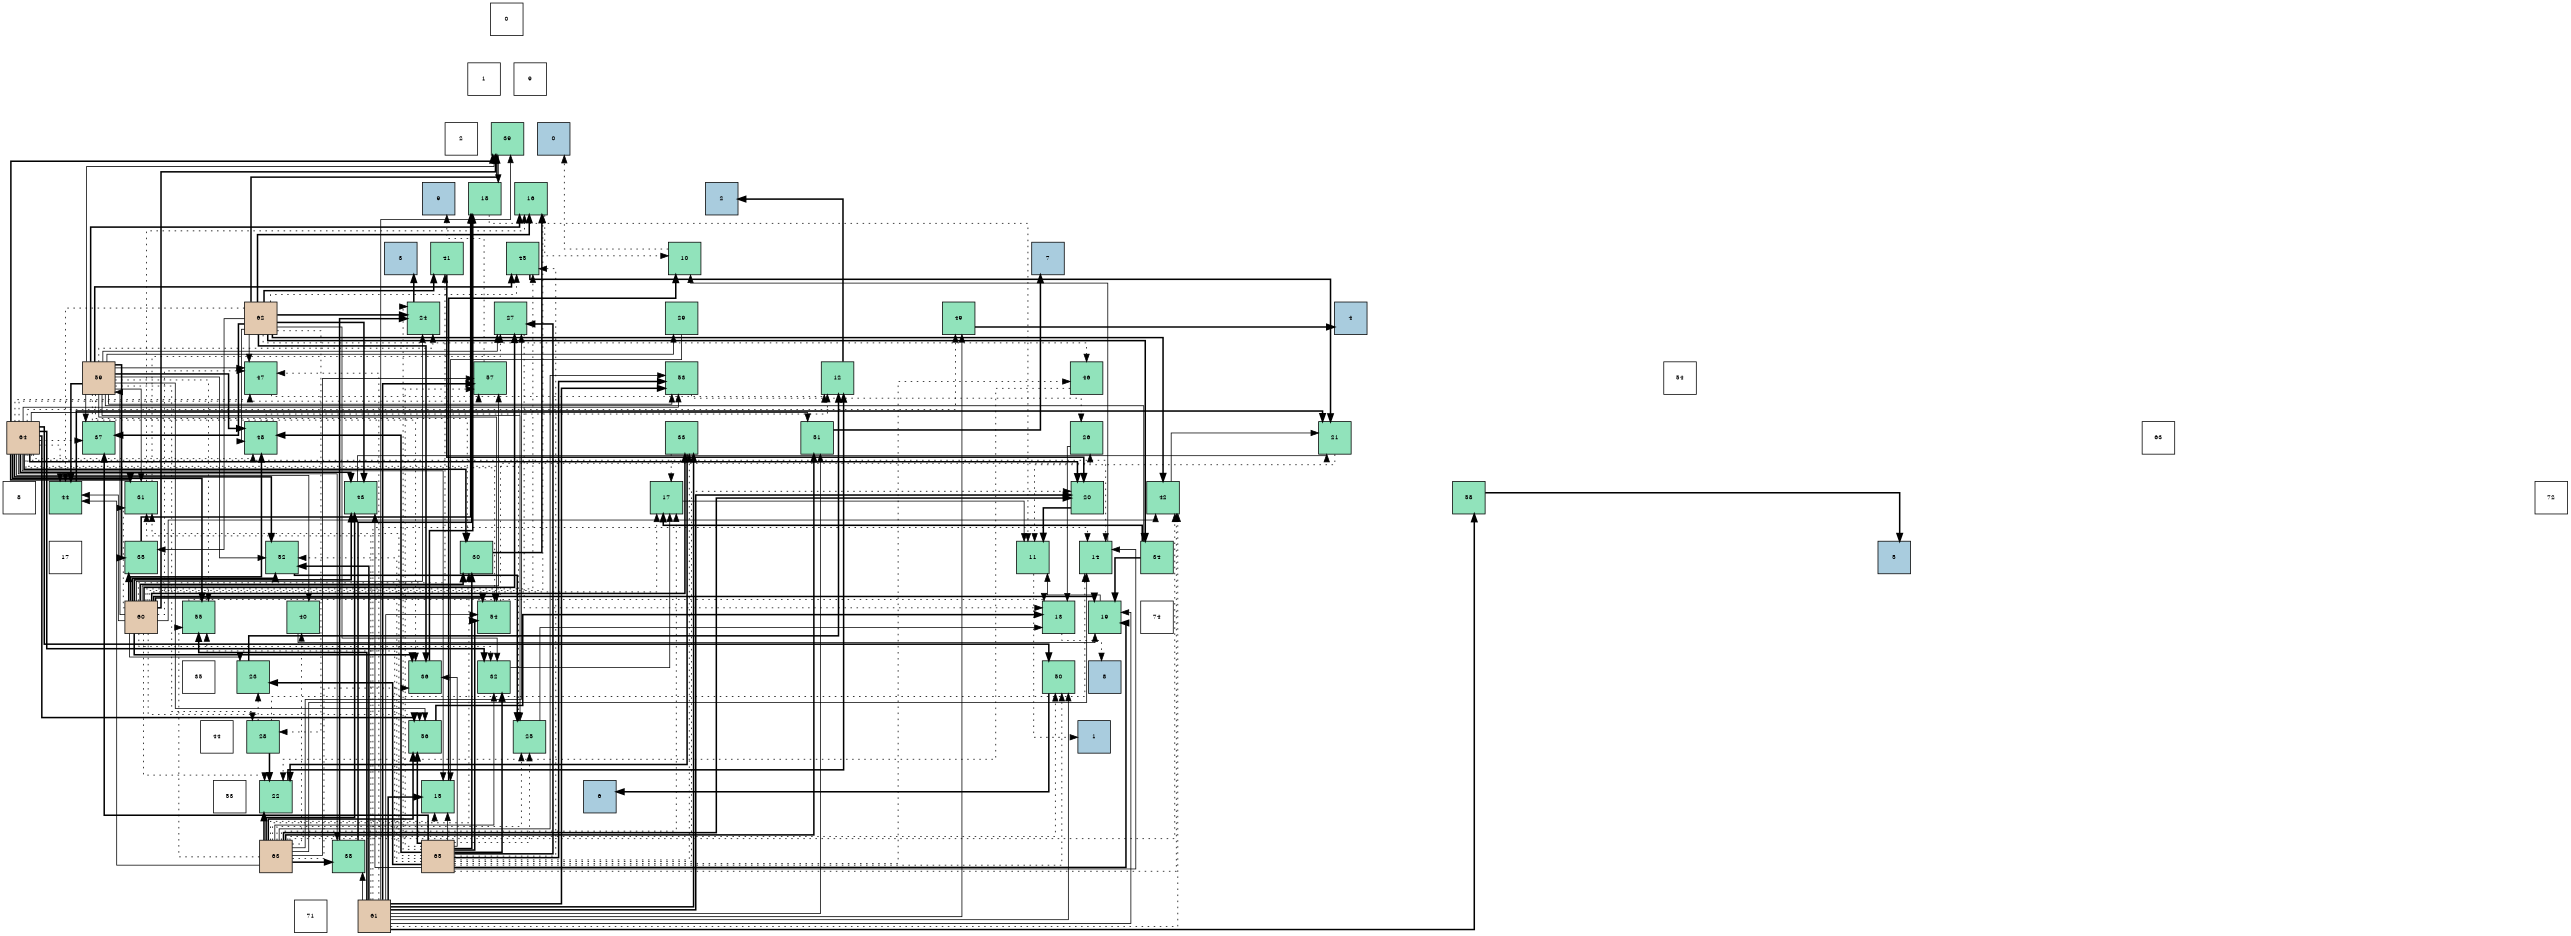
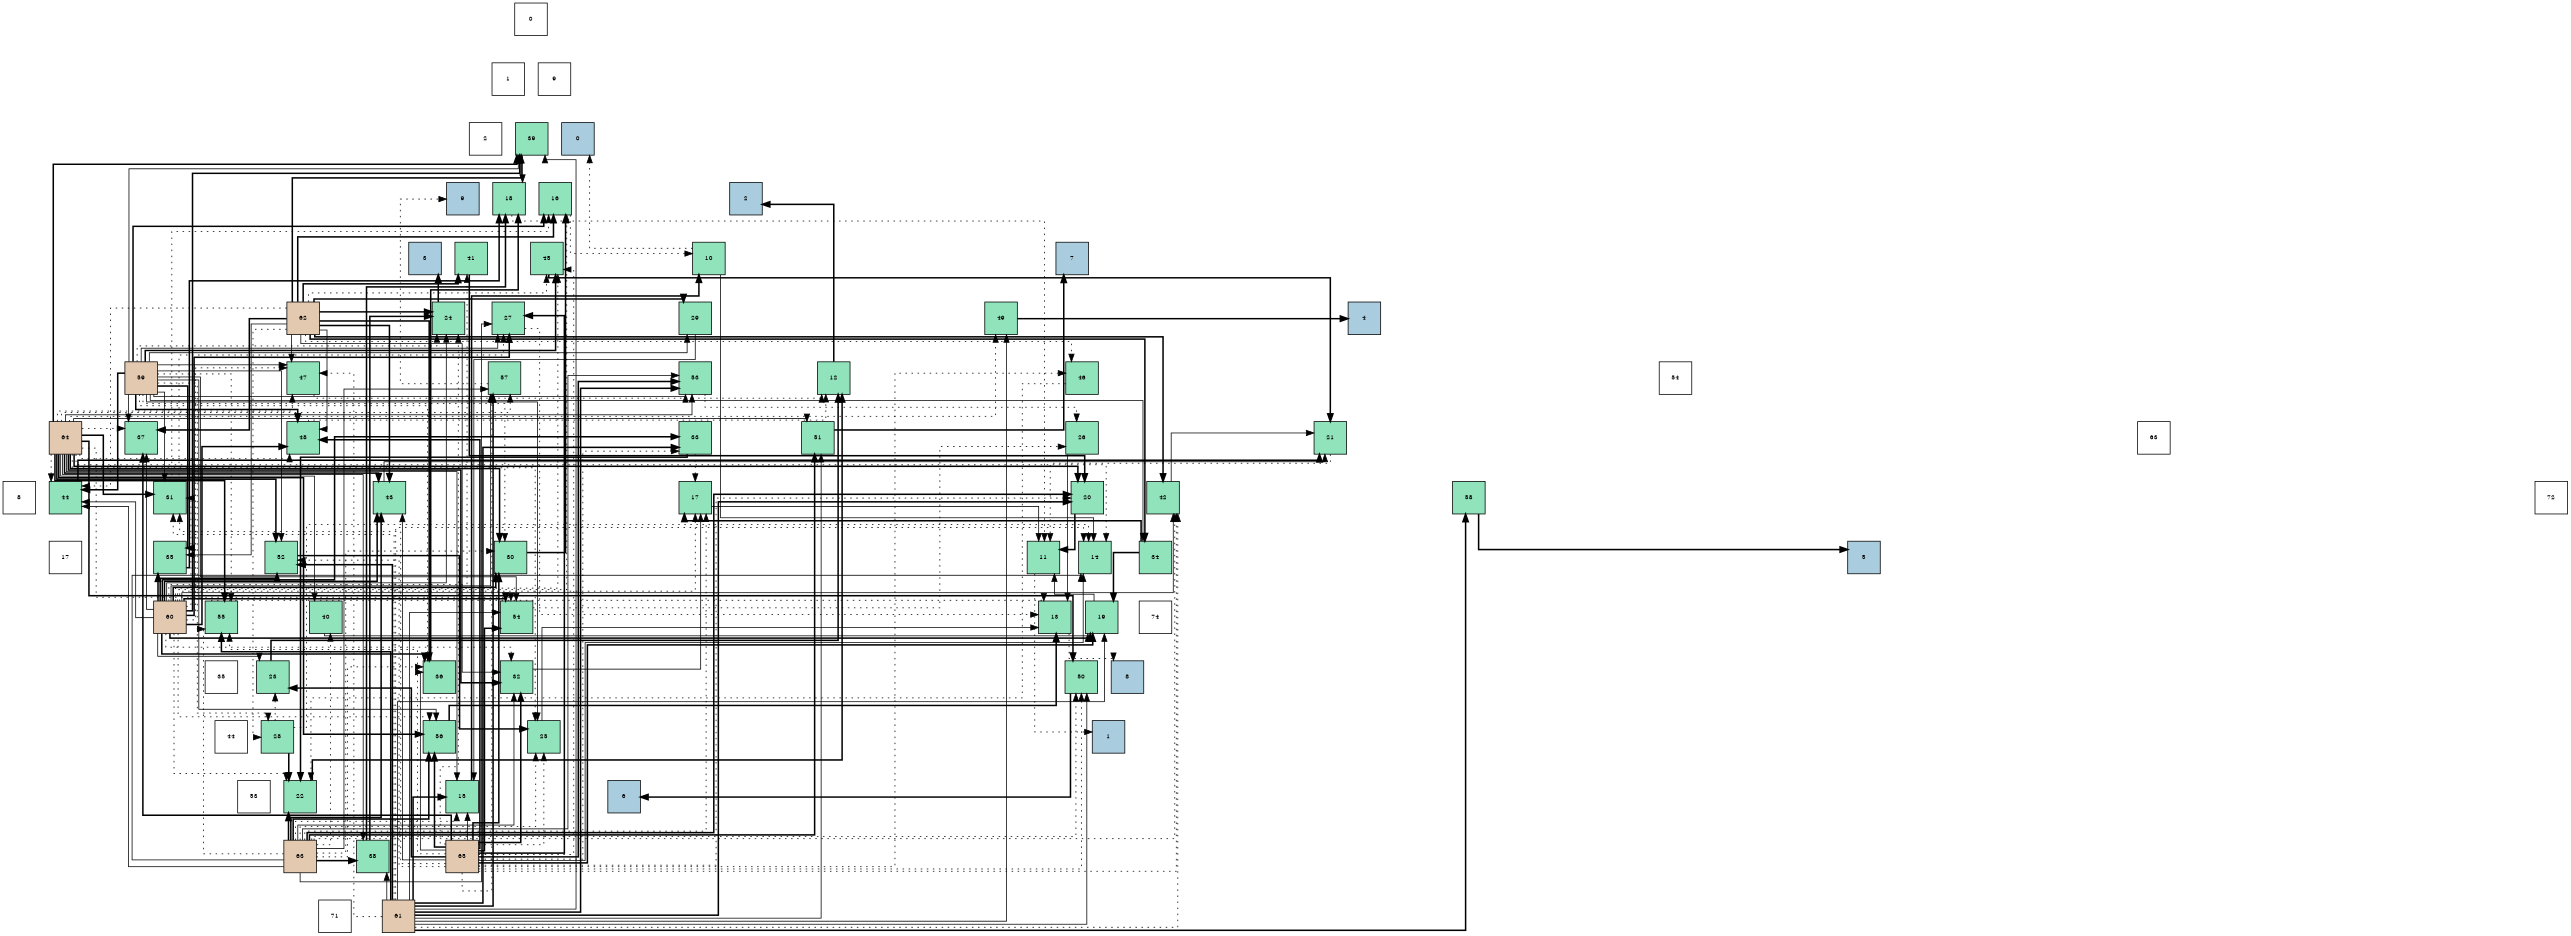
edge "14" -> "10": reversed
edge "62" -> "29": added
edge "60" -> "59": now "60" -> "37"
